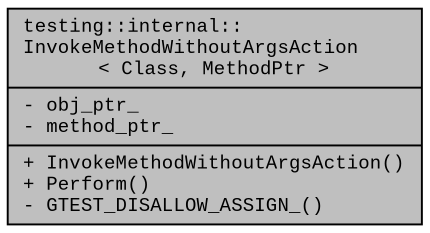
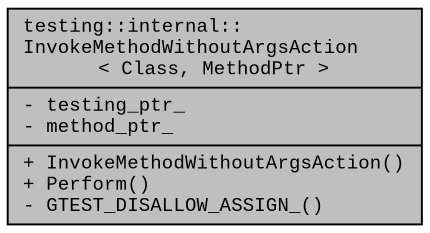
node "testing::internal::": text "- obj_ptr_" -> "- testing_ptr_"
